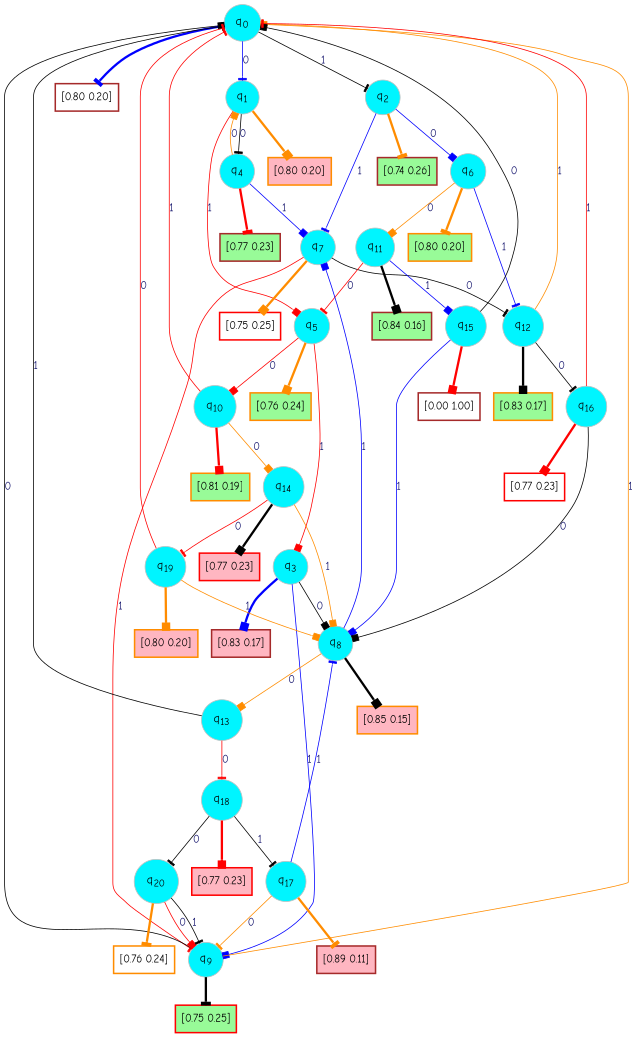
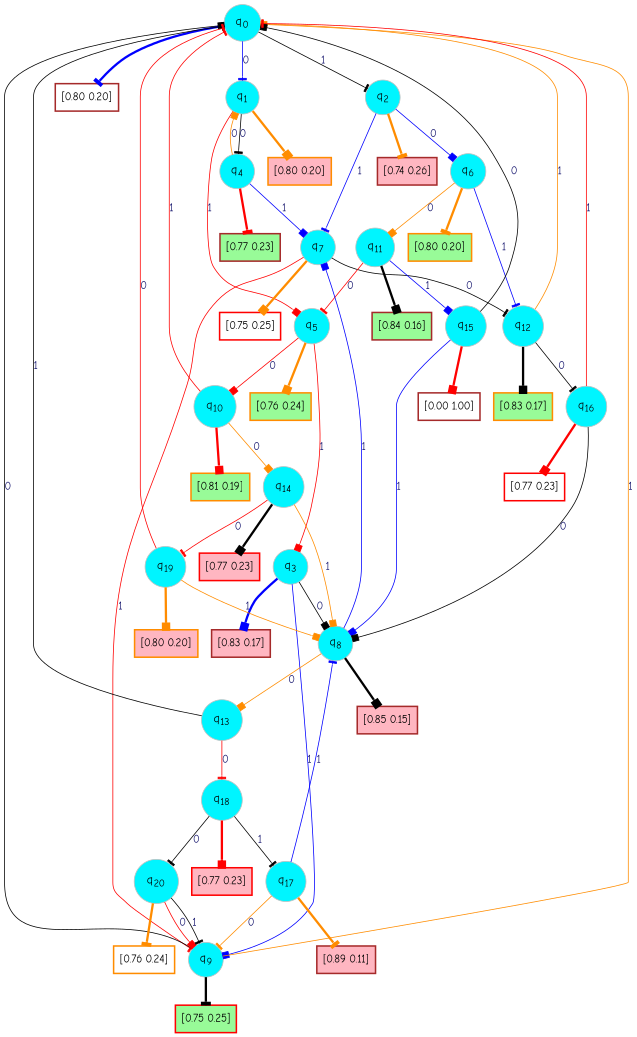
node "[0.74 0.26]": fillcolor palegreen -> lightpink
node "[0.85 0.15]": color darkorange -> brown
